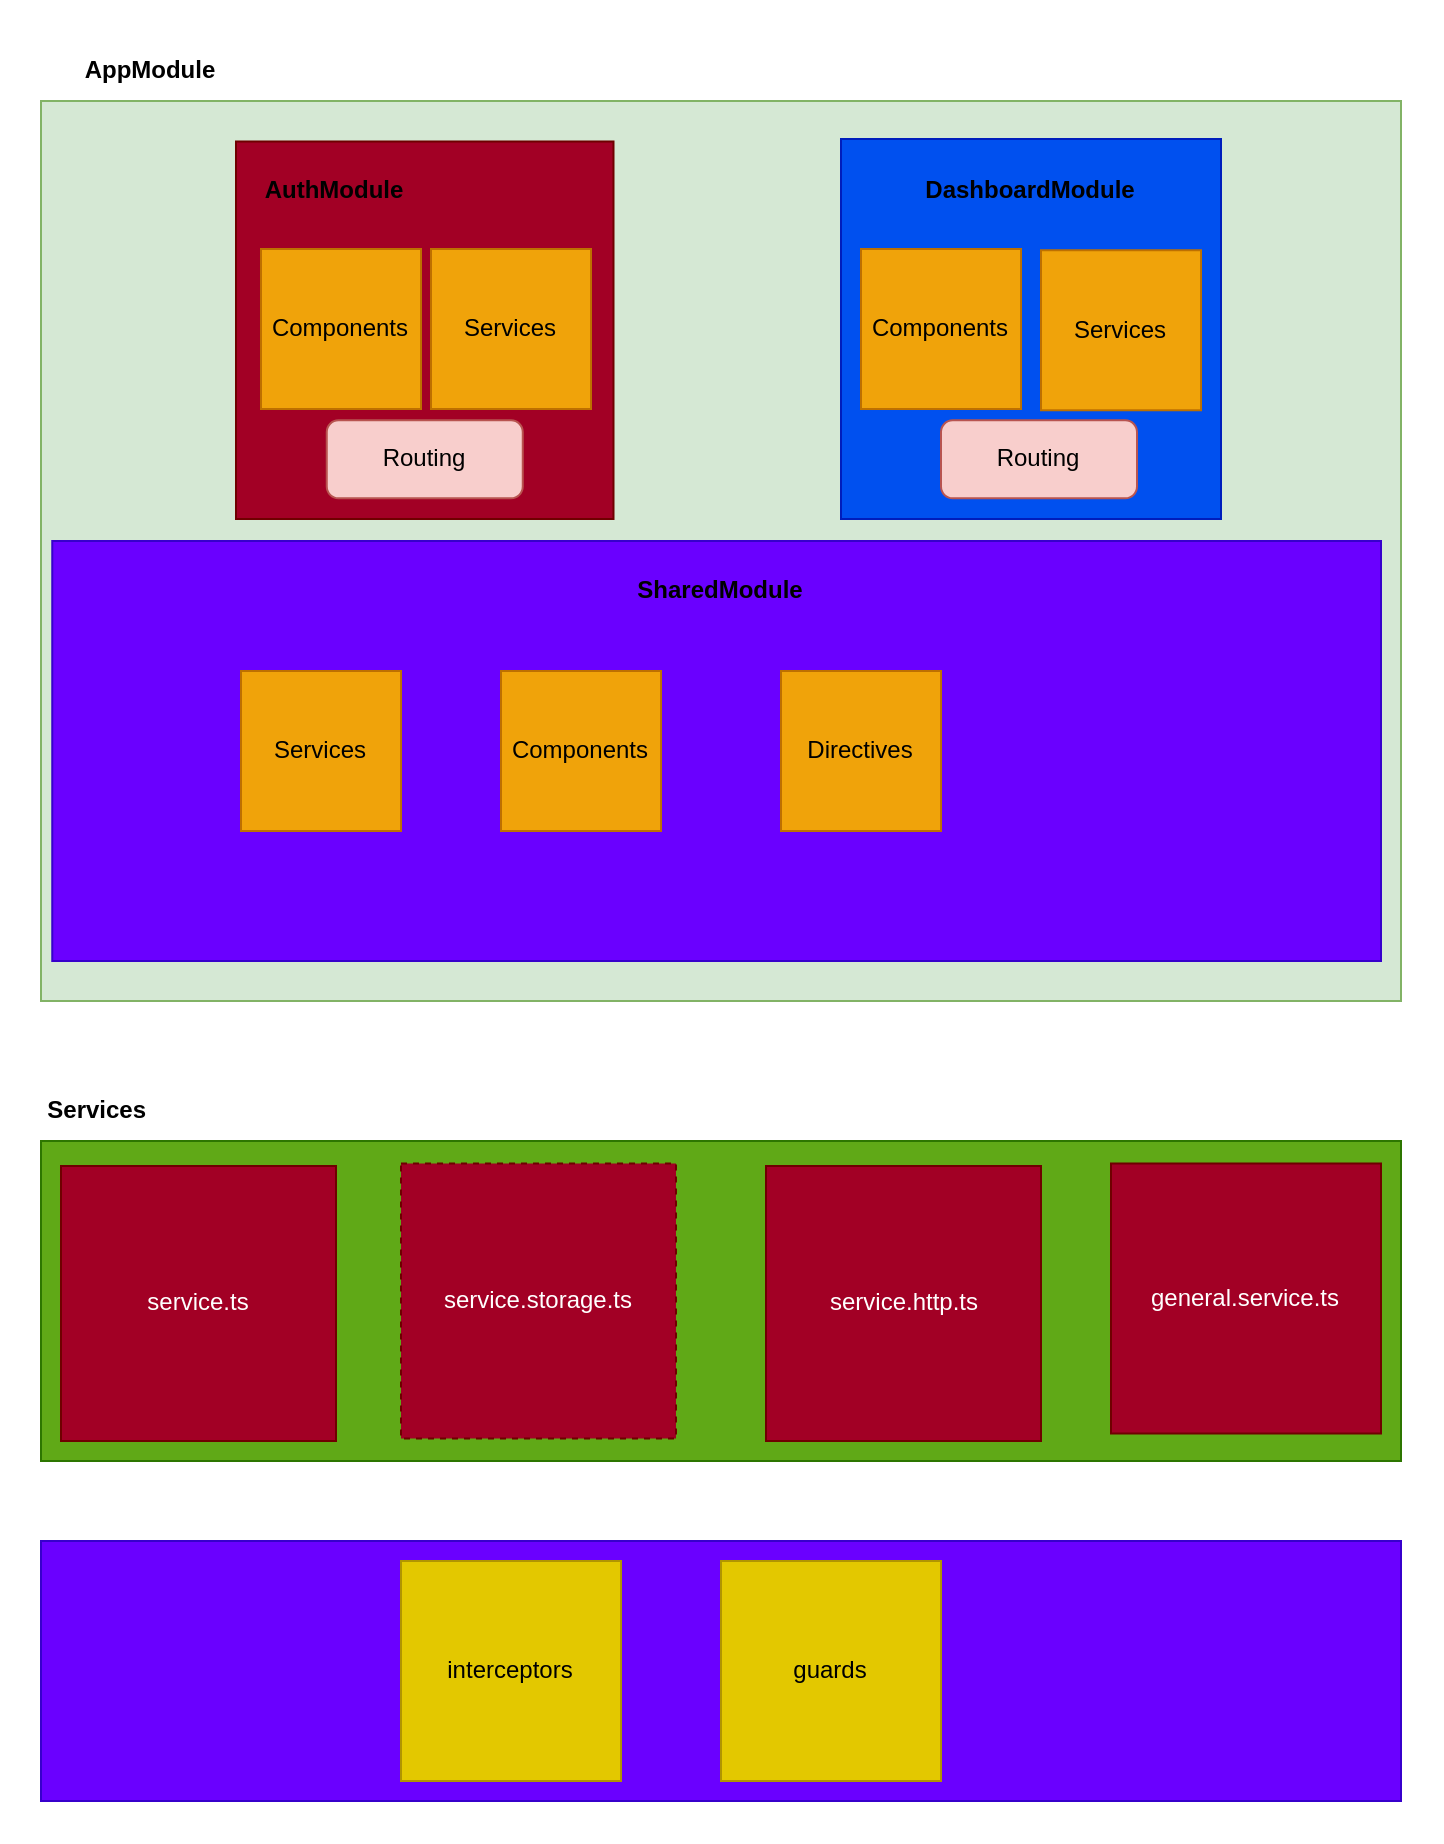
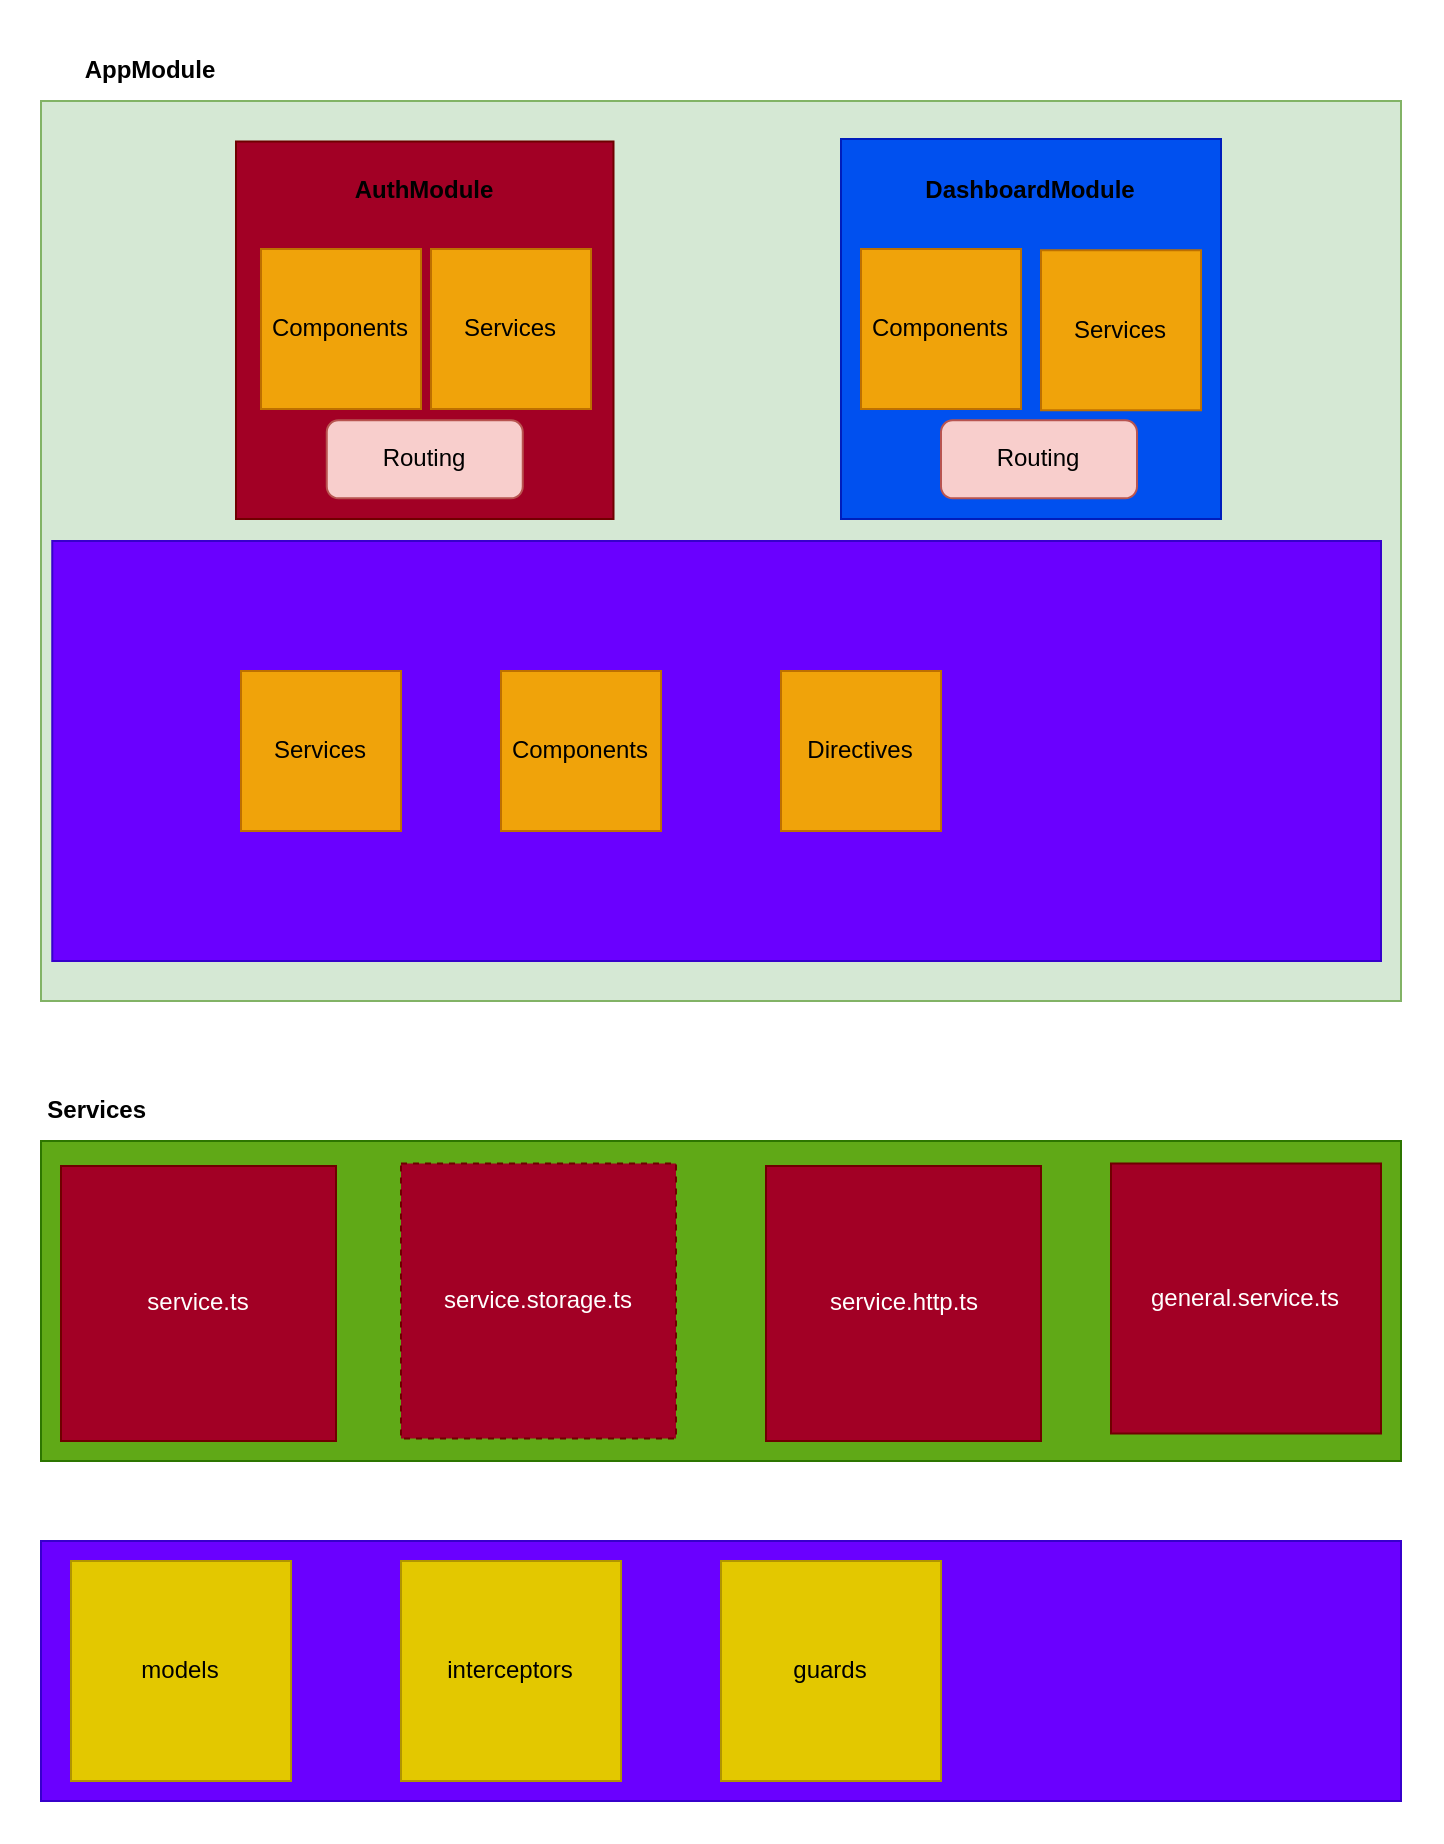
node "AuthModule": moved (335, 191) -> (425, 191)
node "SharedModule": removed
node "models": added
